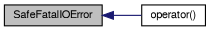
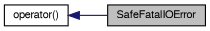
edge "operator()" -> "SafeFatalIOError": reversed
